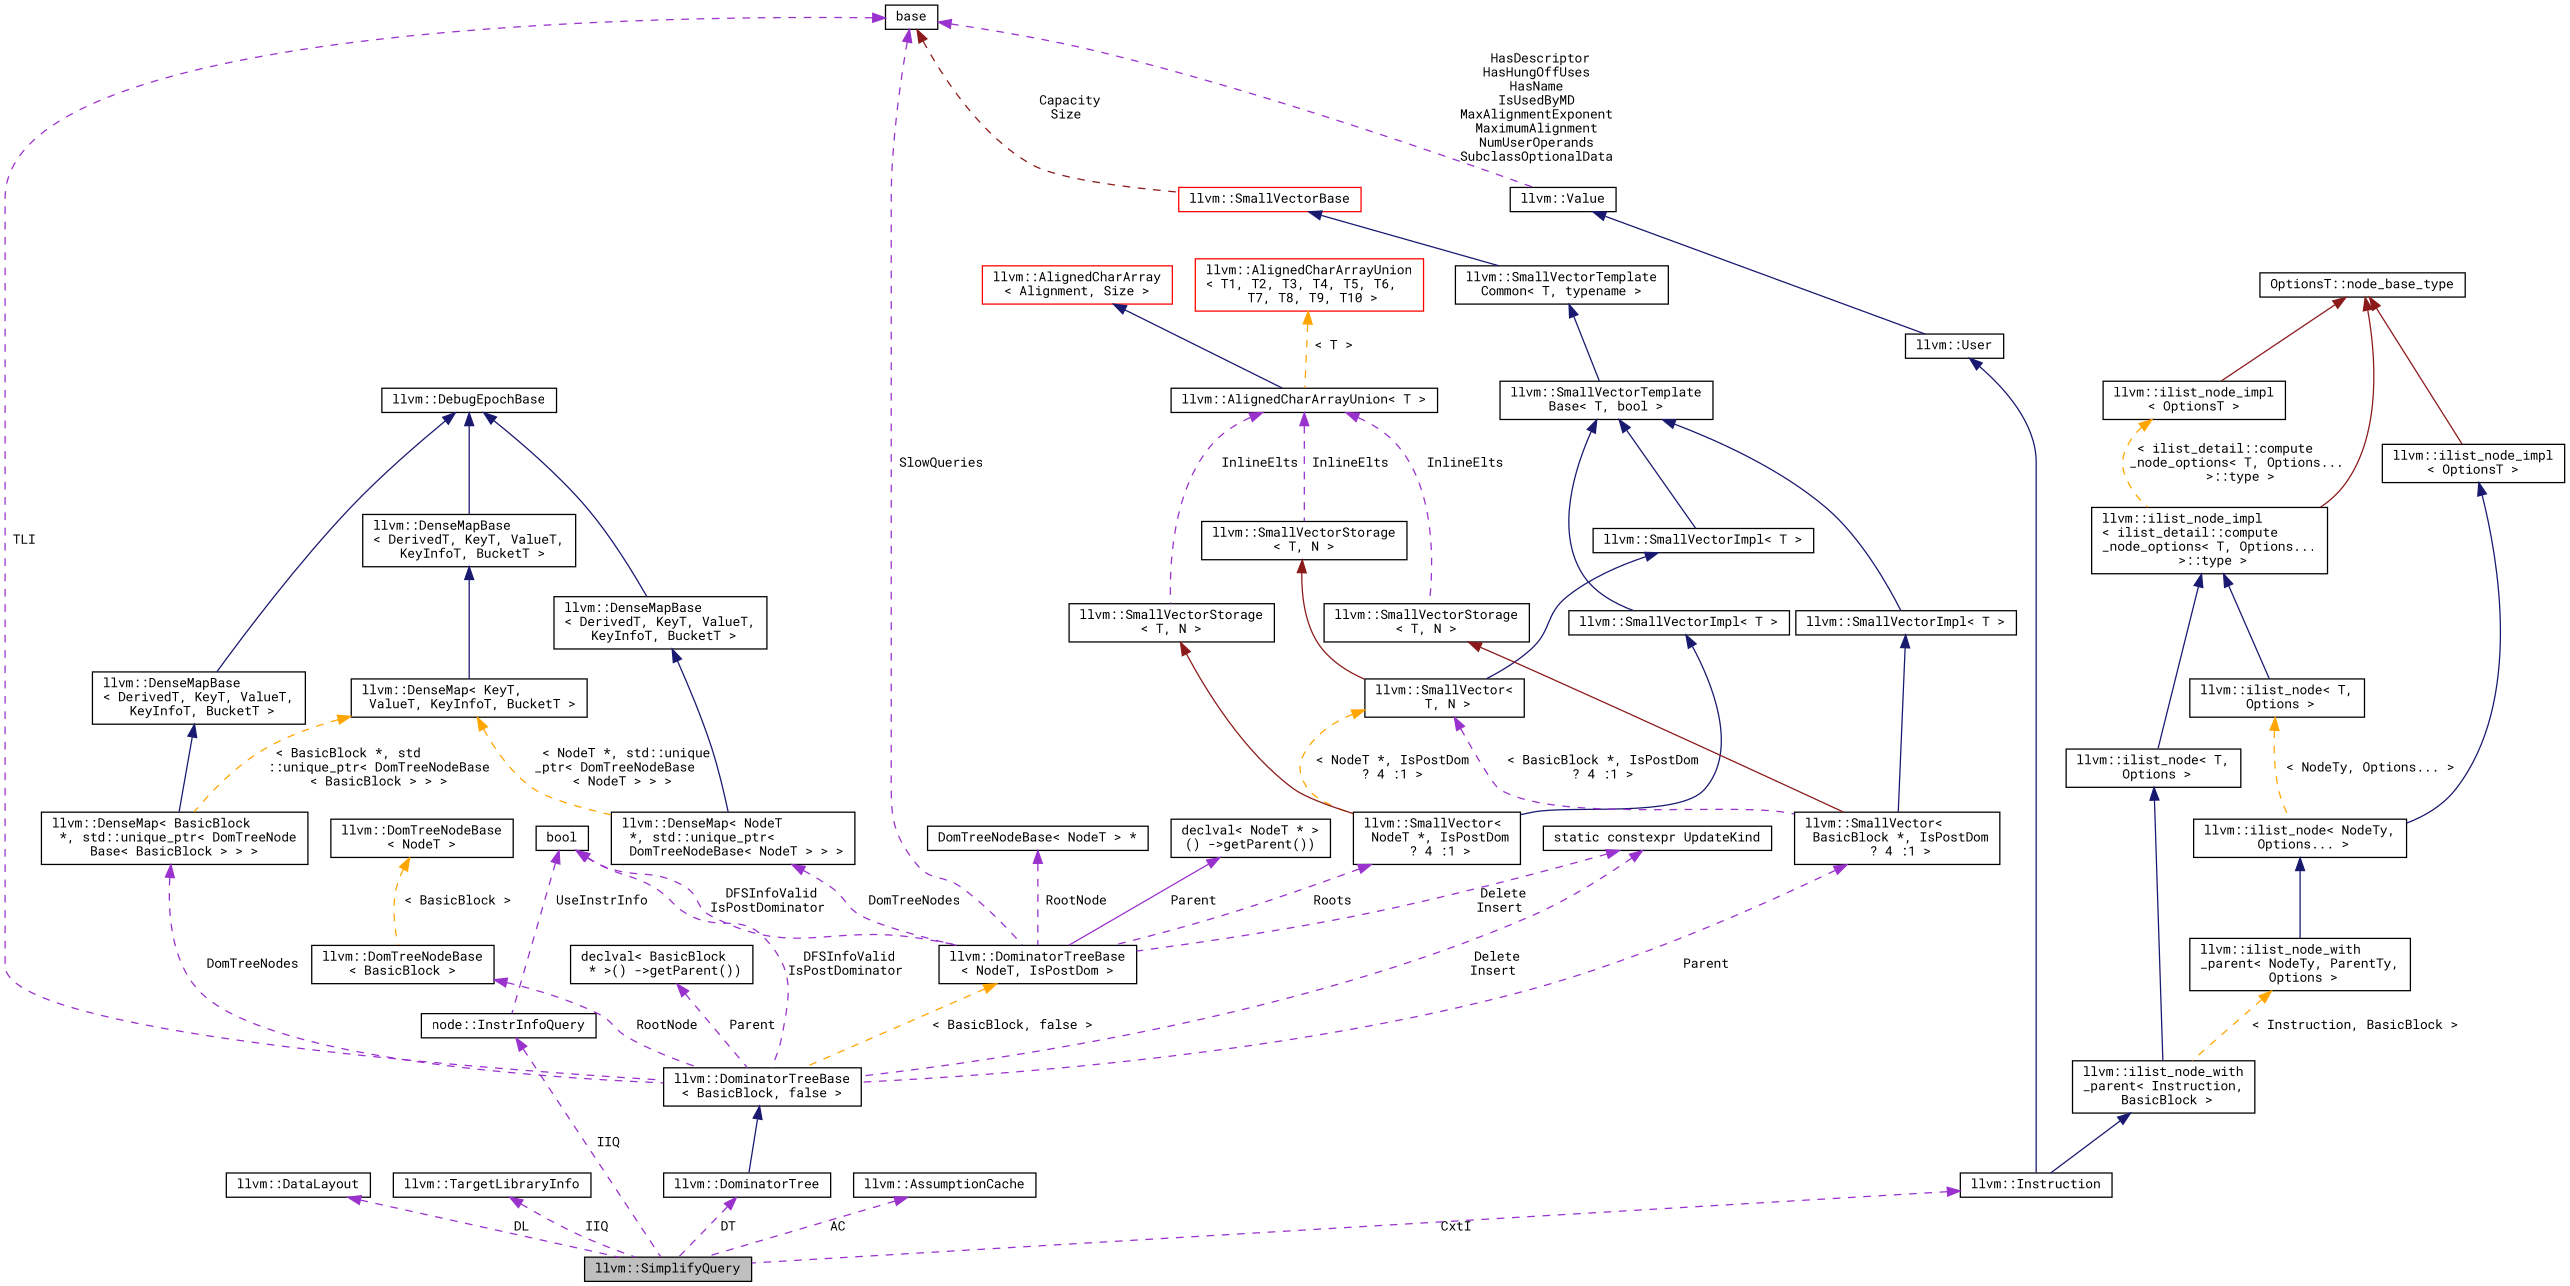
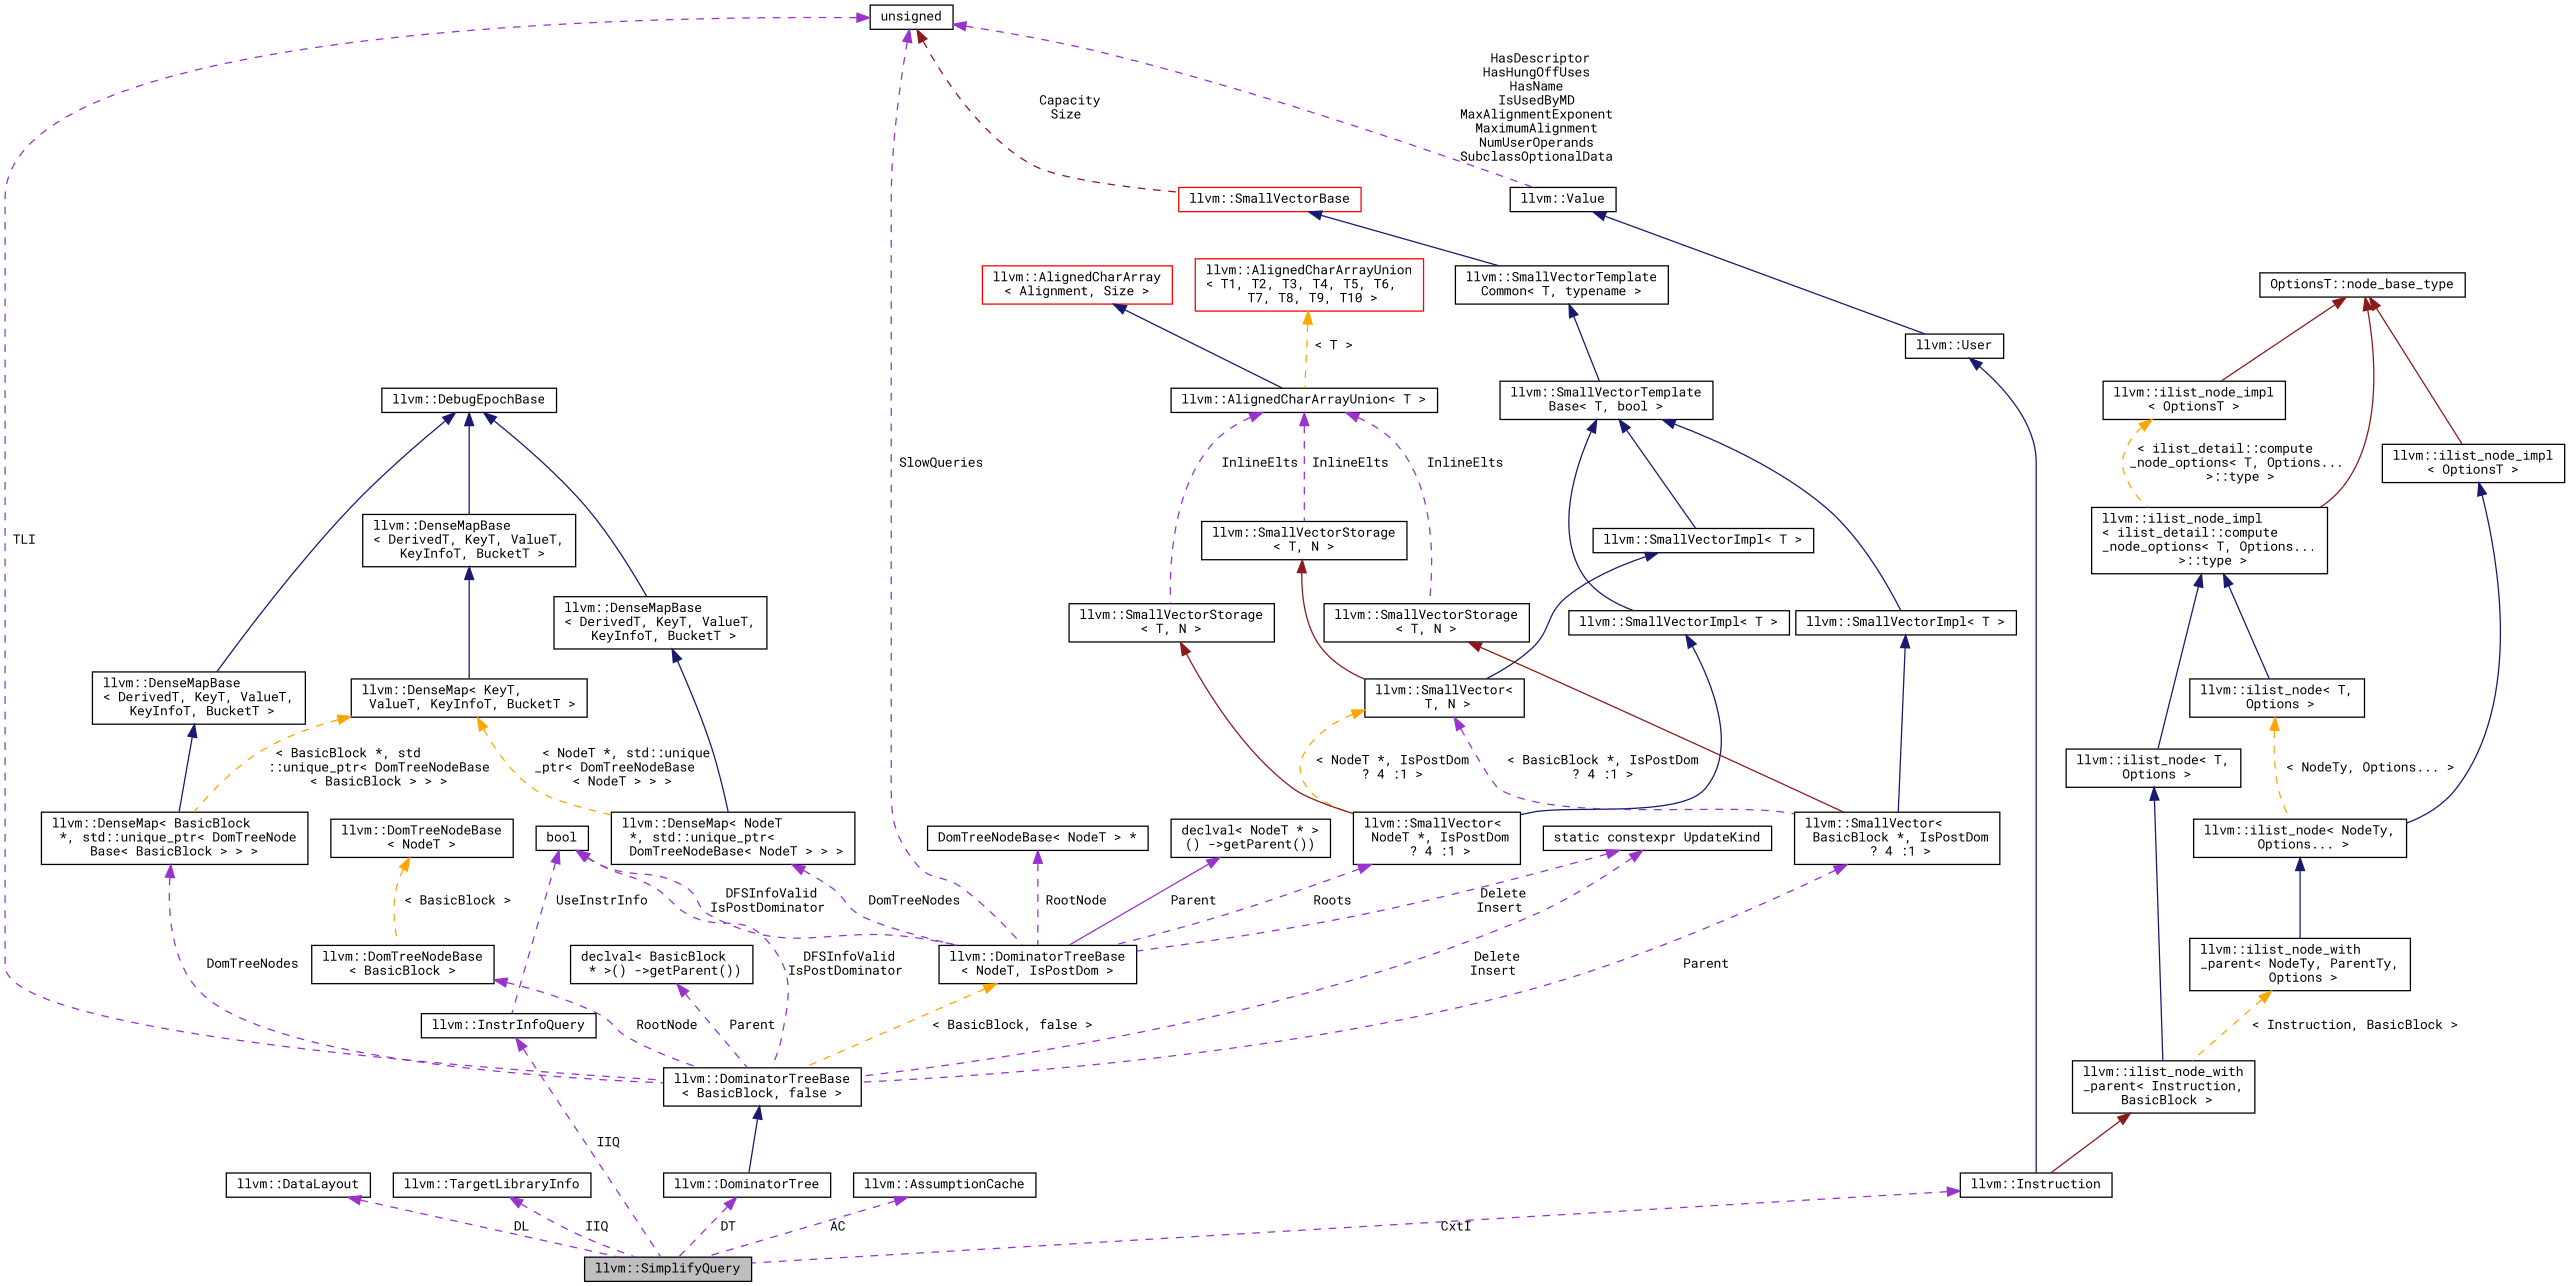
node "base": label "base" -> "unsigned"
node "node::InstrInfoQuery": label "node::InstrInfoQuery" -> "llvm::InstrInfoQuery"
edge "llvm::Instruction" -> "llvm::ilist_node_with _parent< Instruction, BasicBlock >": color midnightblue -> firebrick4
